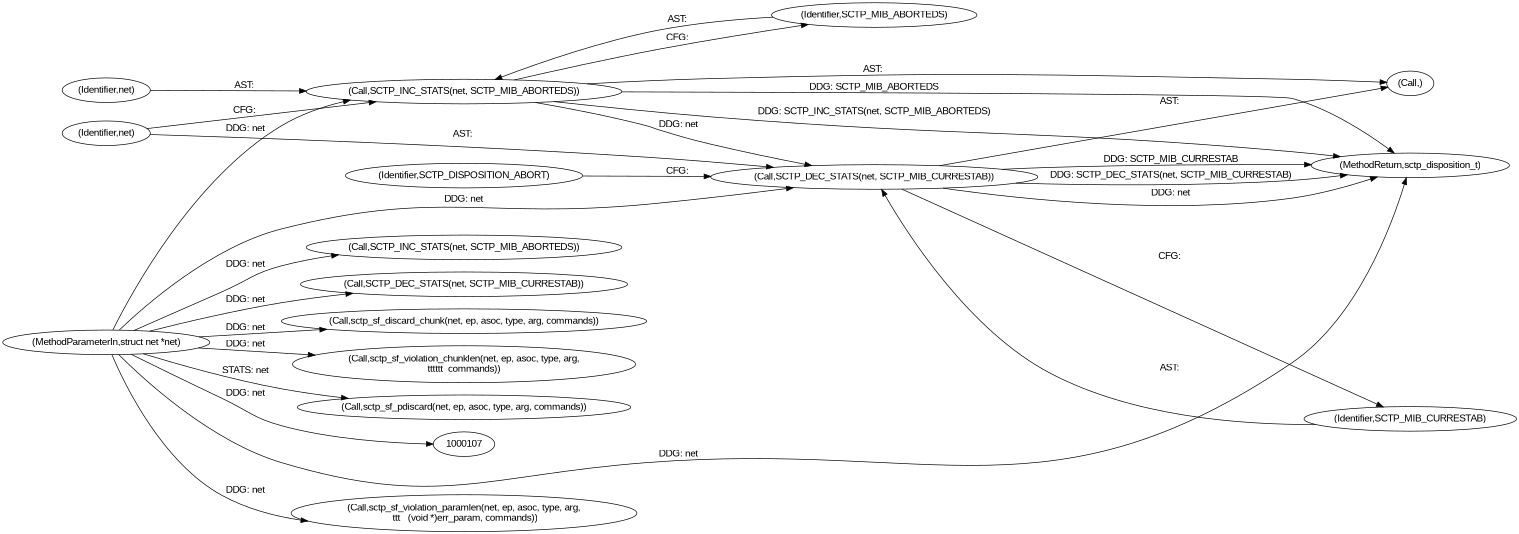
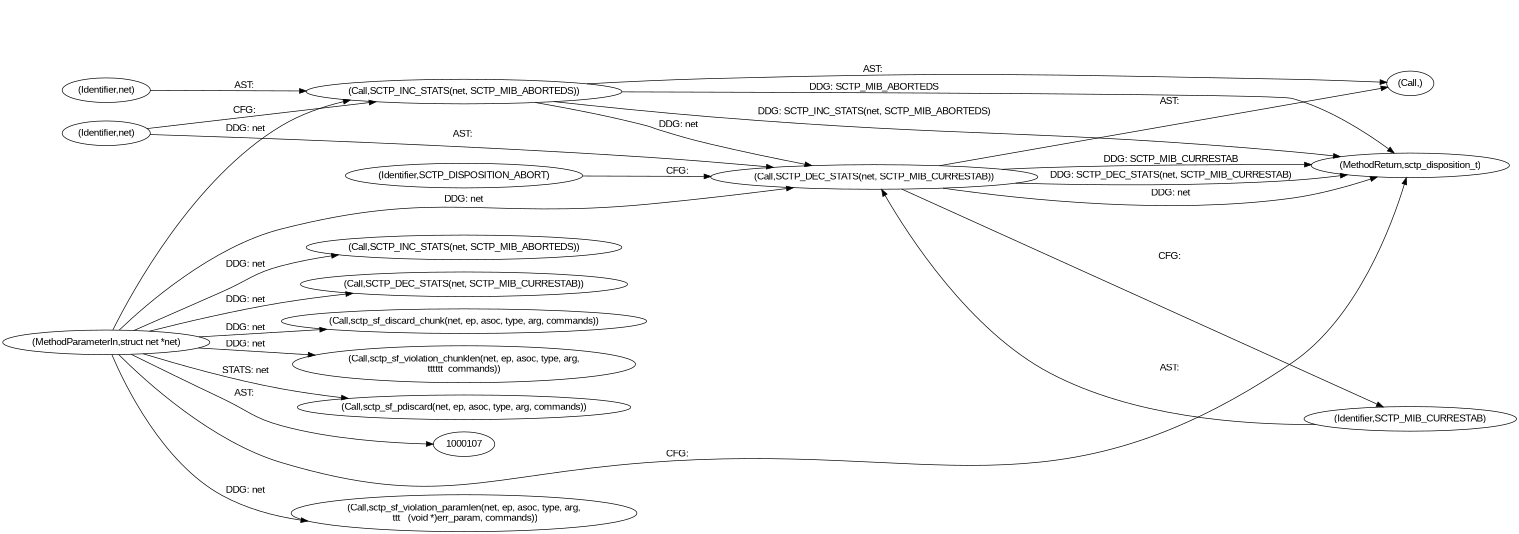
node "(Identifier,SCTP_MIB_ABORTEDS)": removed
edge "(MethodParameterIn,struct net *net)" -> "1000107": label "DDG: net" -> "AST: "
edge "(MethodParameterIn,struct net *net)" -> "(MethodReturn,sctp_disposition_t)": label "DDG: net" -> "CFG: "
